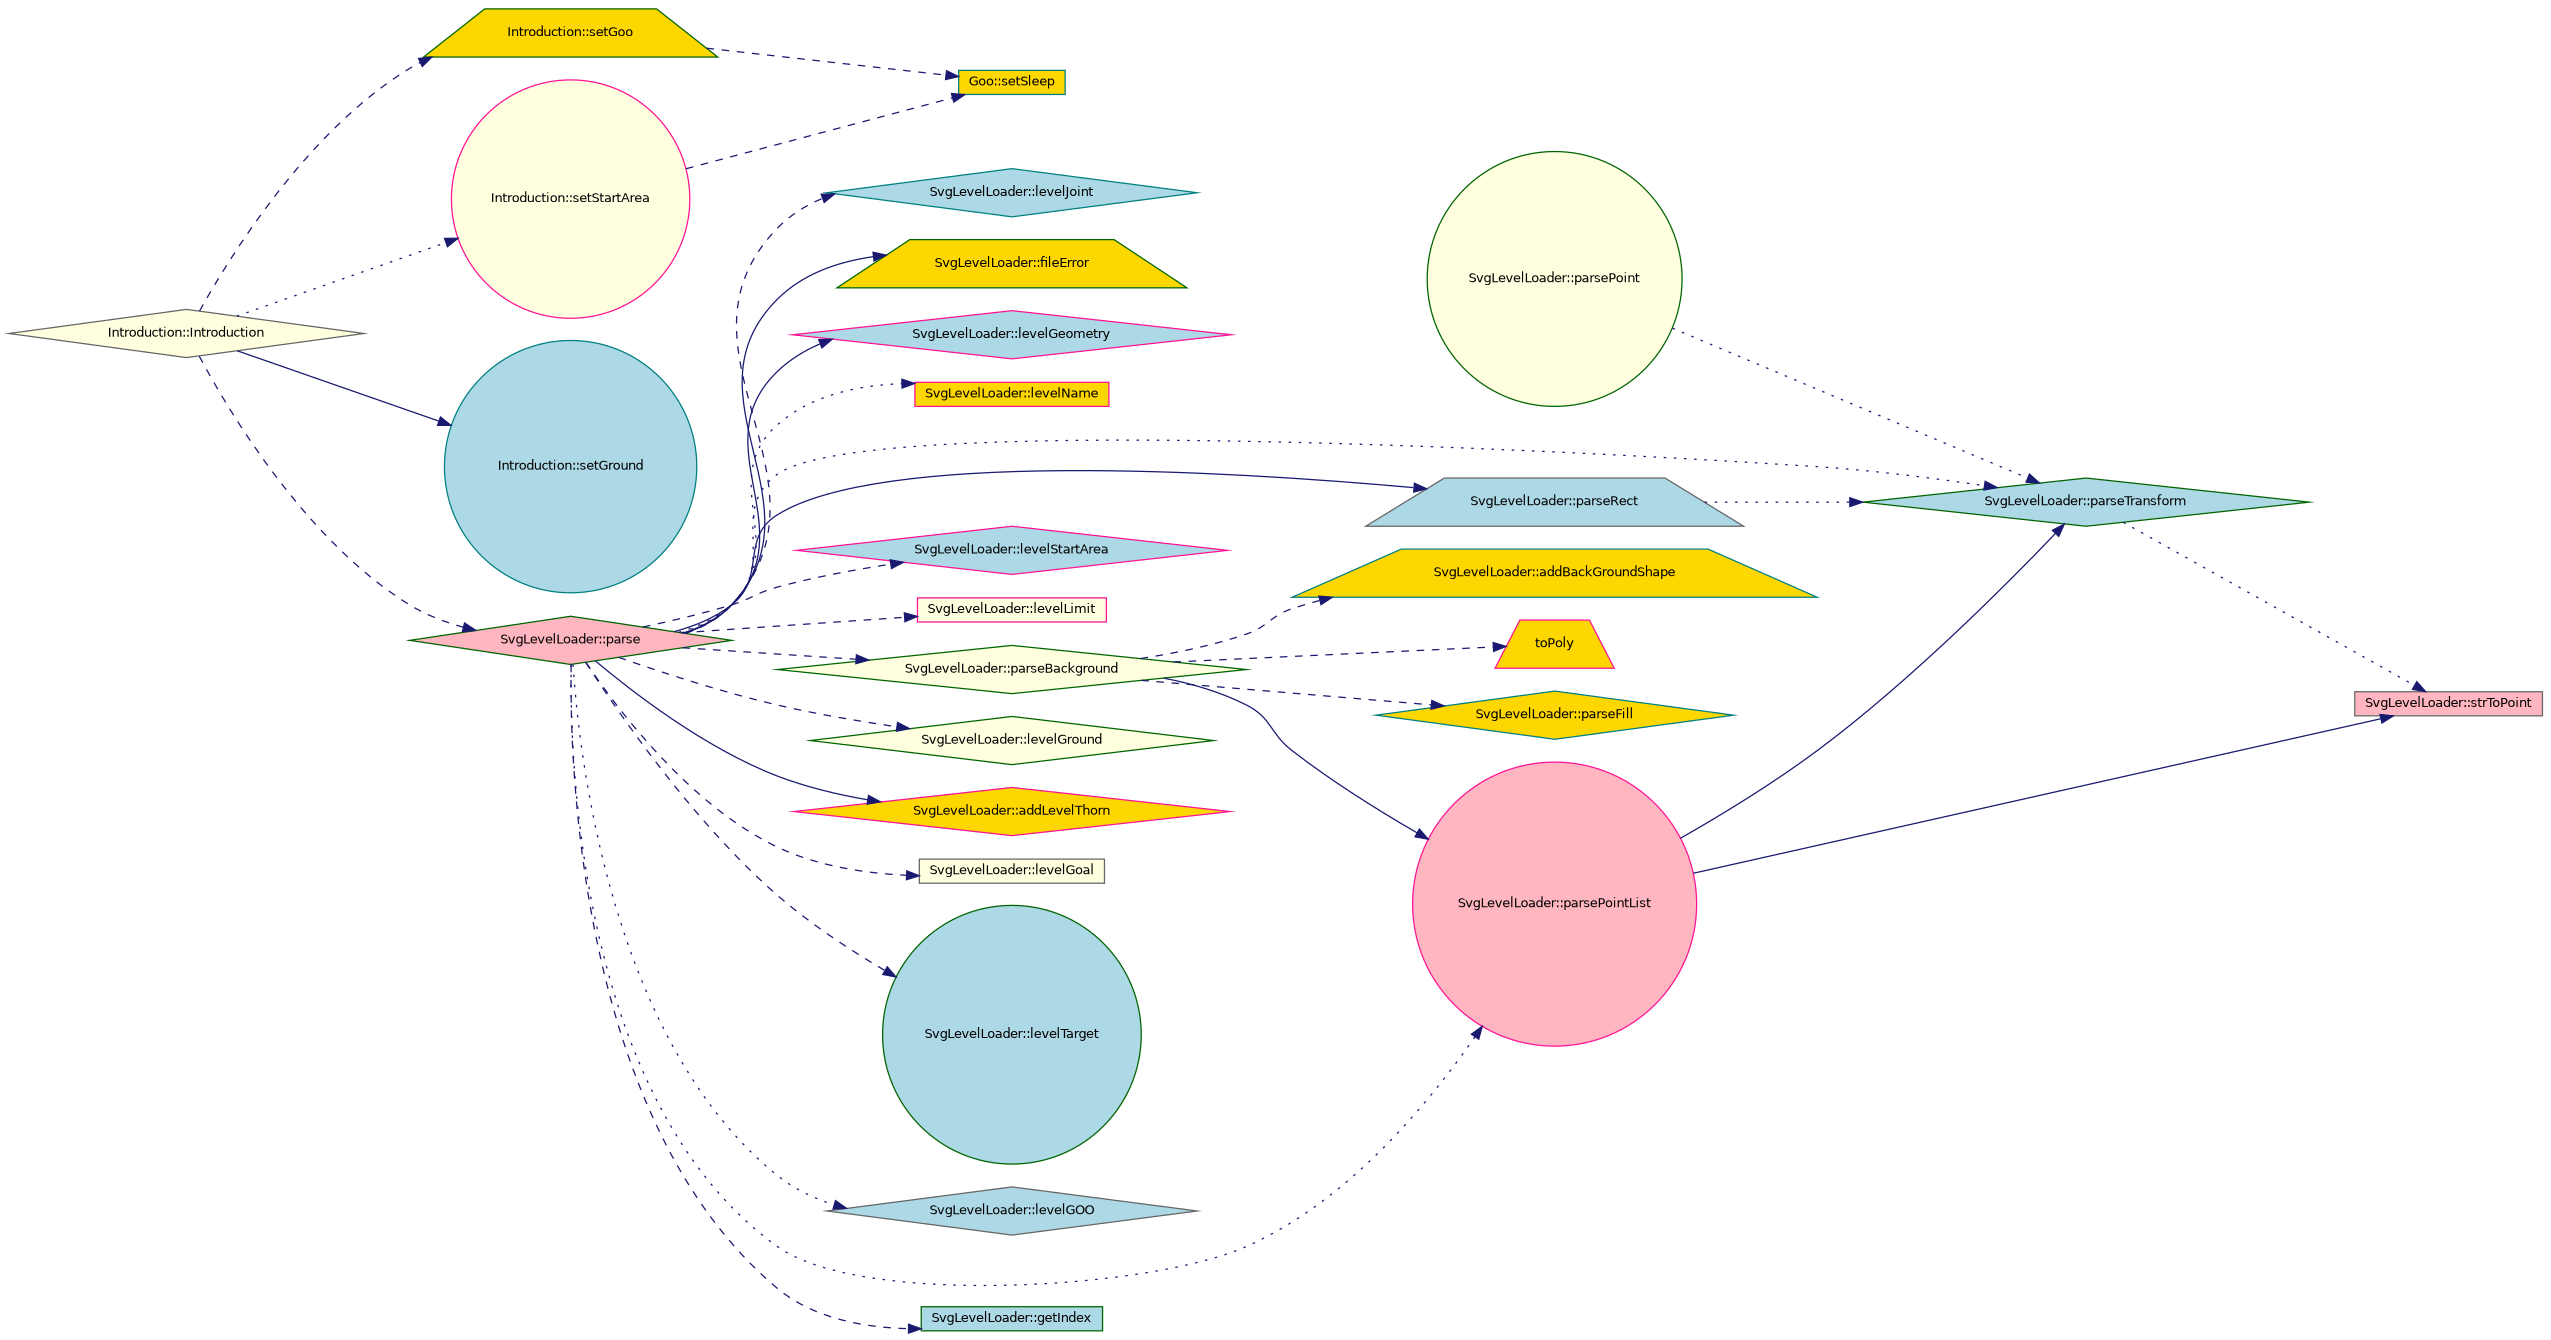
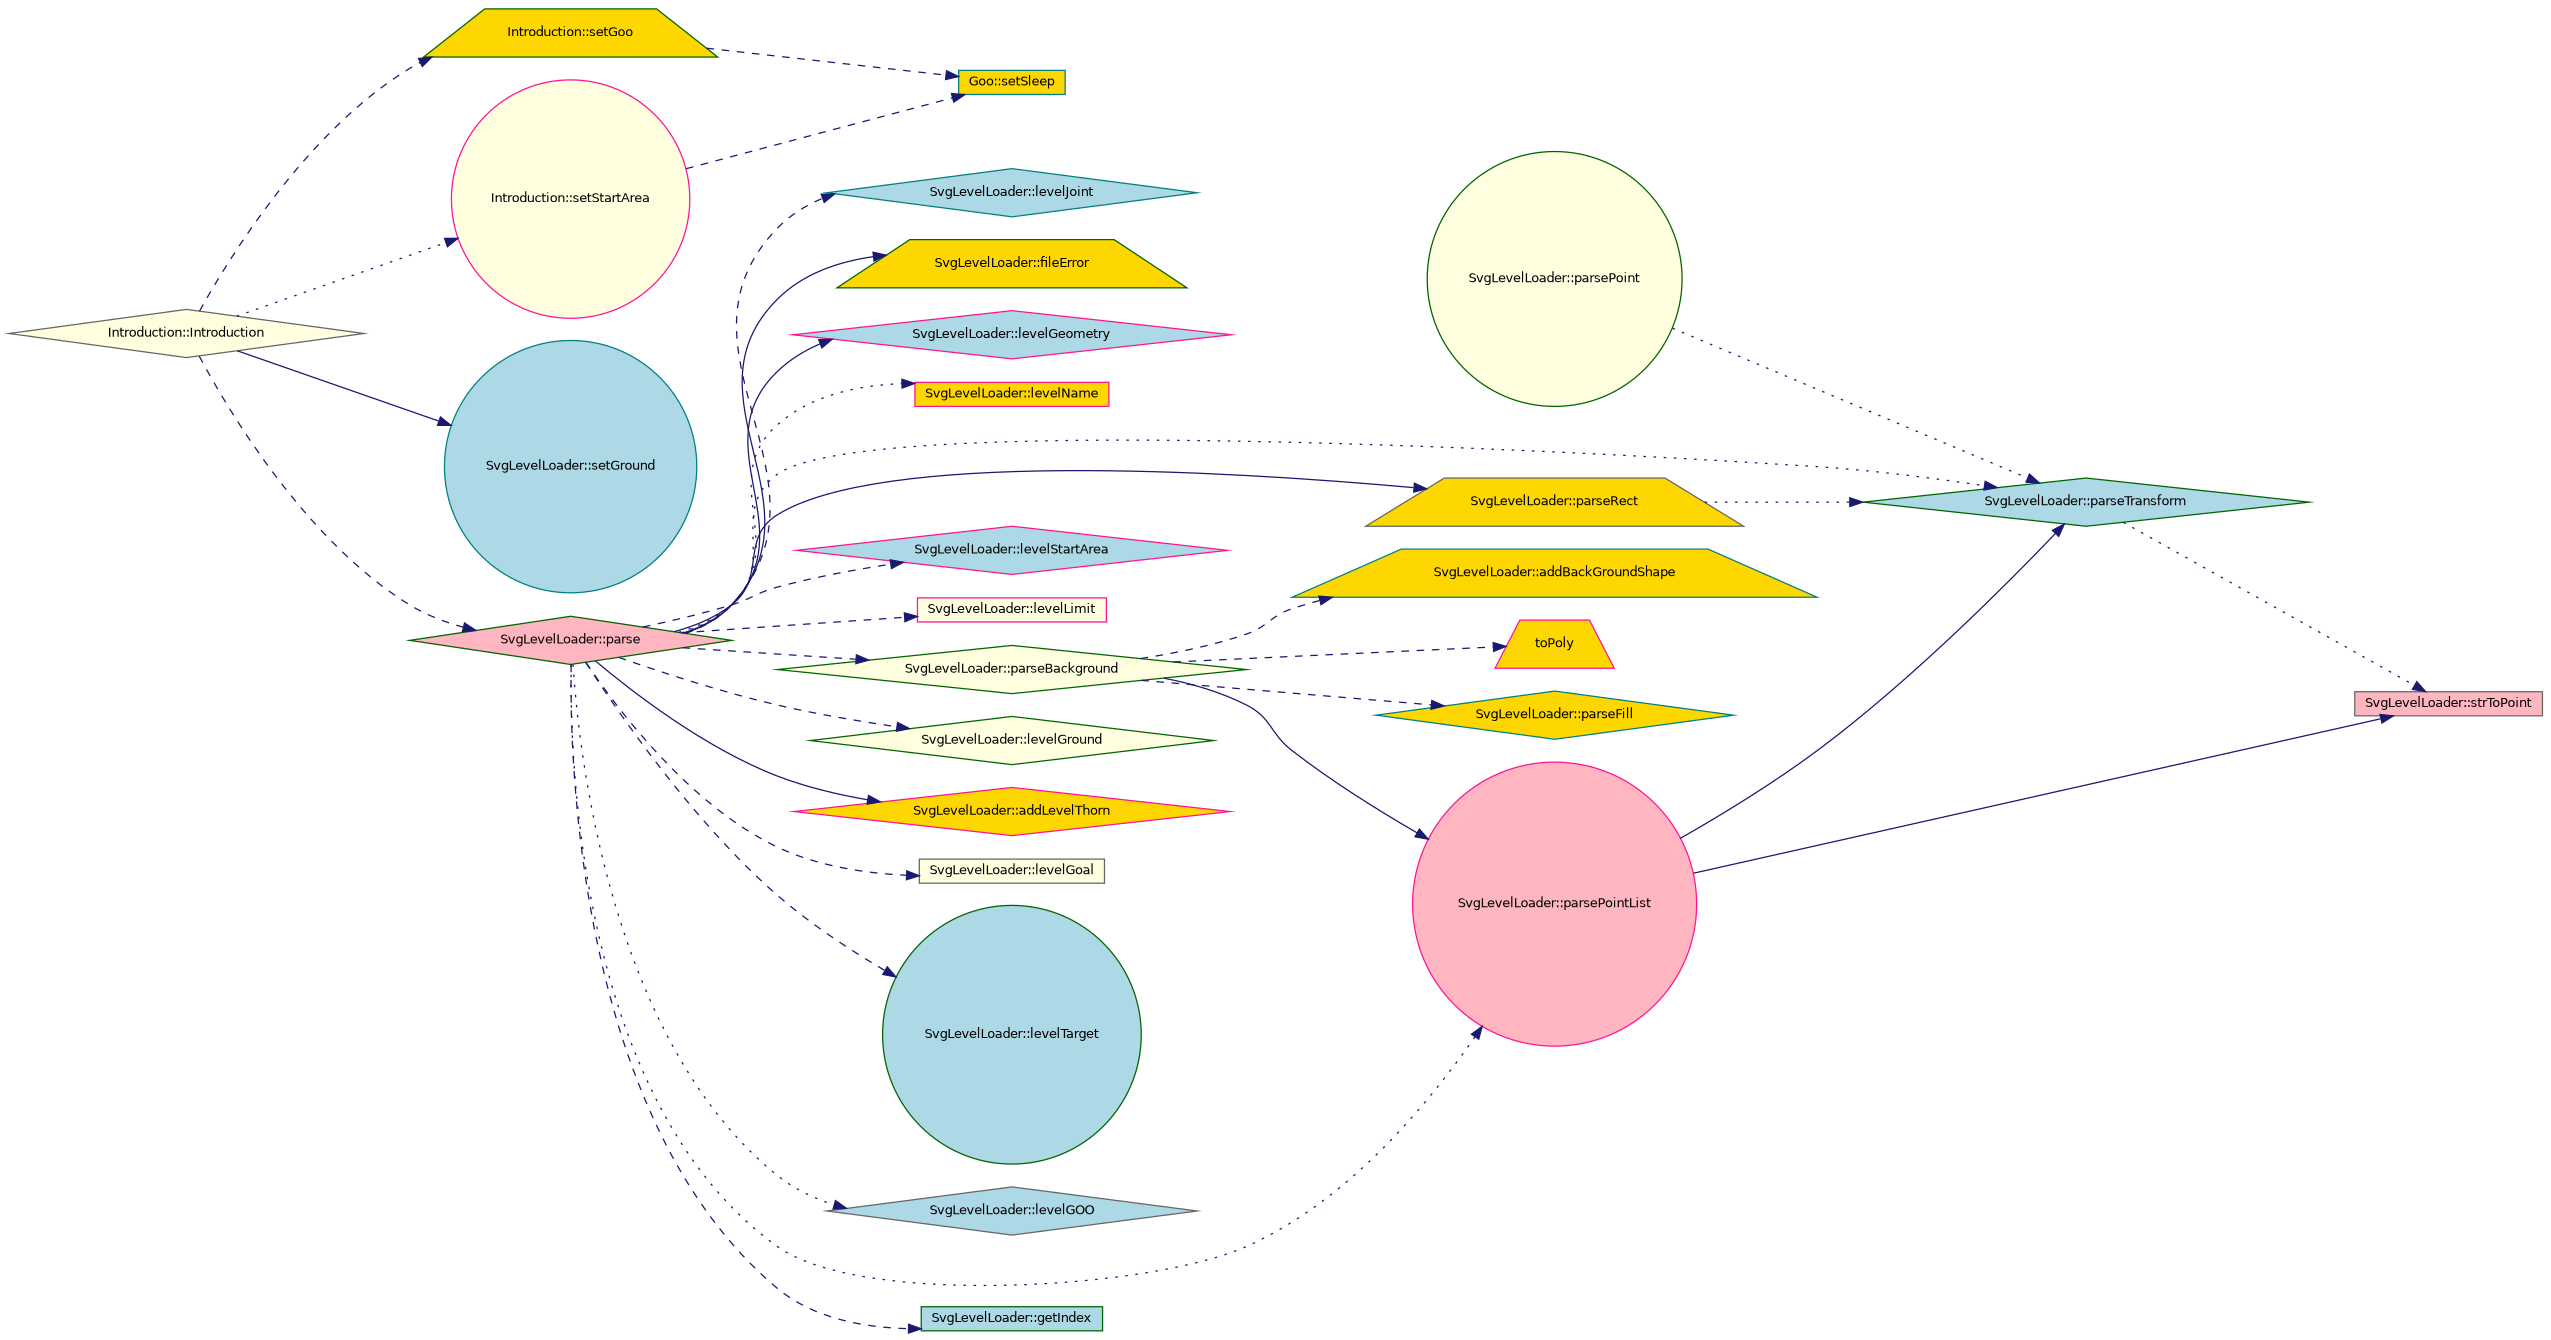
node "Introduction::setGround": label "Introduction::setGround" -> "SvgLevelLoader::setGround"
node "SvgLevelLoader::parseRect": fillcolor lightblue -> gold
